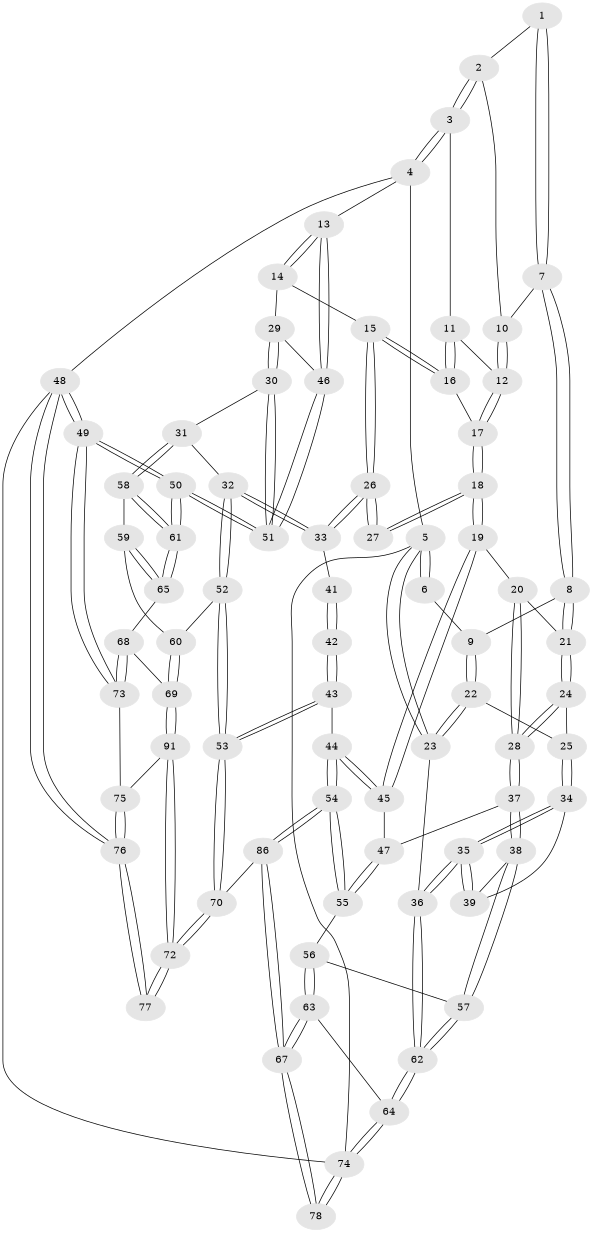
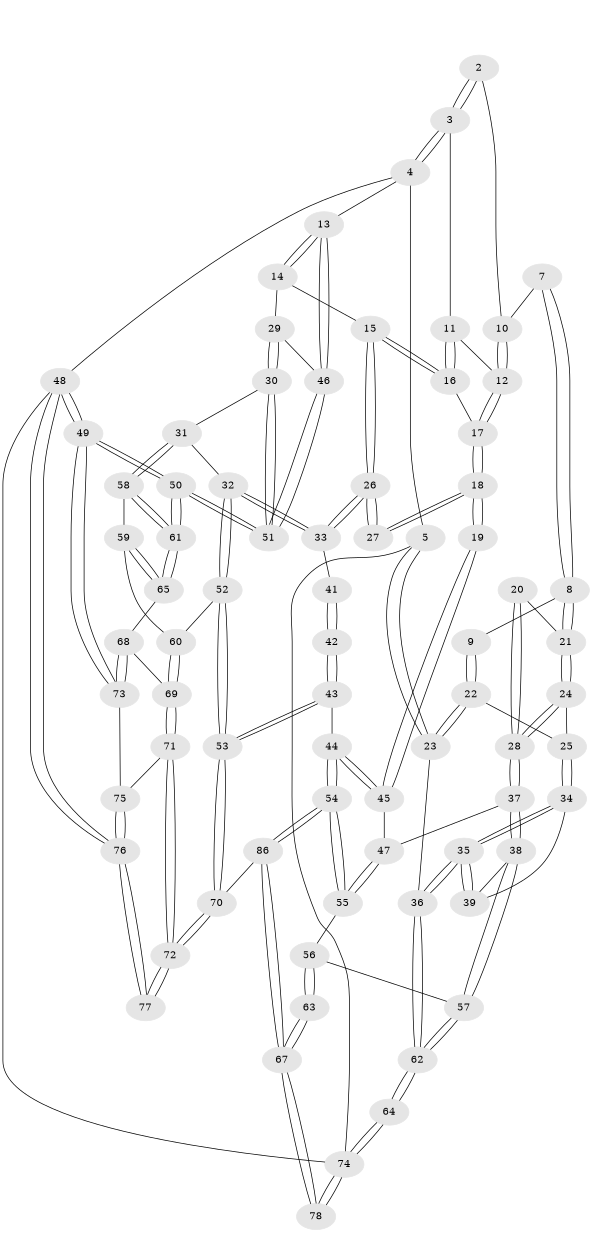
node "1": removed
edge "19" -- "20": removed
node "6": removed
node "91": label "91" -> "71"
edge "63" -- "64": removed
